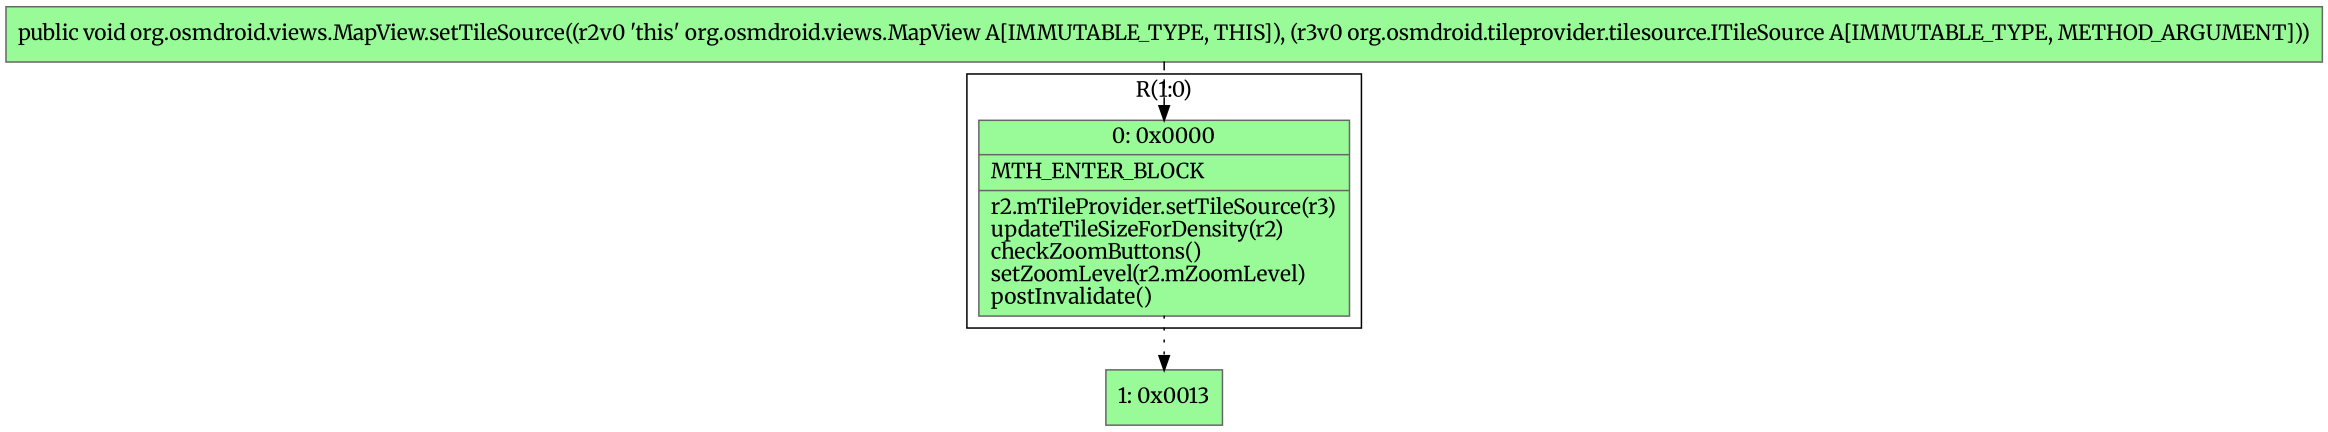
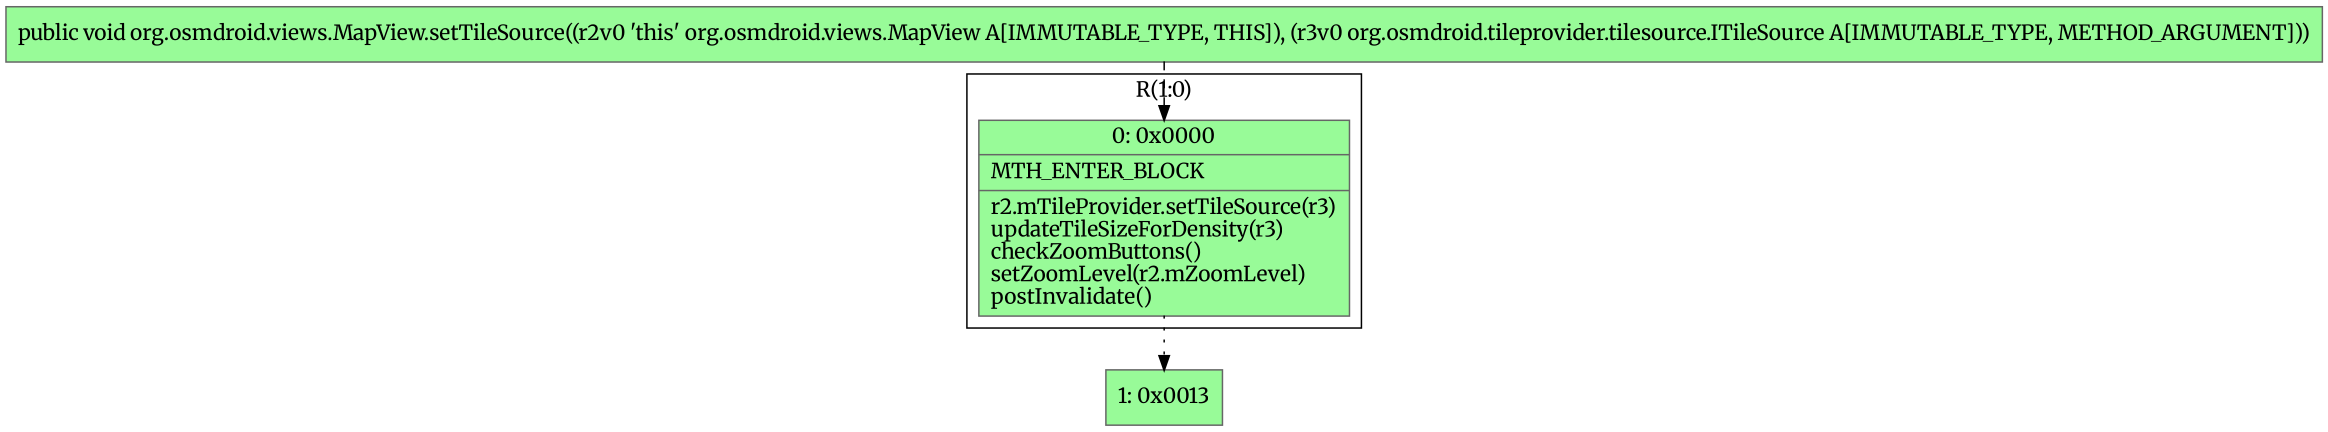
node "0: 0x0000": text "updateTileSizeForDensity(r2)" -> "updateTileSizeForDensity(r3)"
